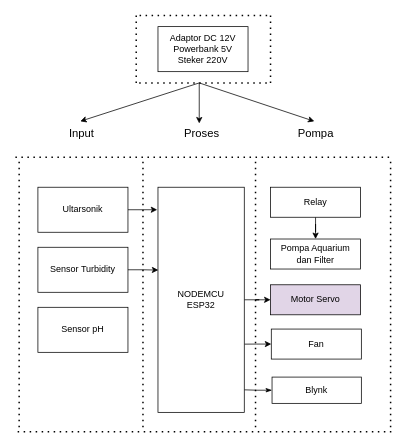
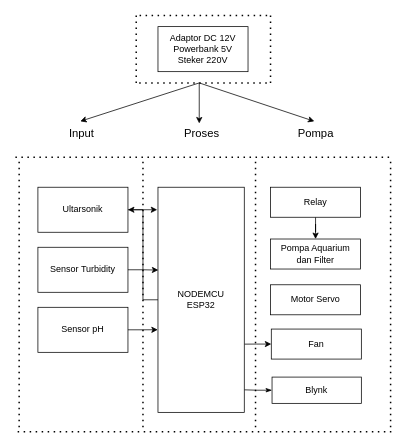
edge "NODEMCU ESP32" -> "Motor Servo": now "NODEMCU ESP32" -> "Ultarsonik"
node "Motor Servo": fillcolor #e1d5e7 -> #ffffff
edge "Sensor pH" -> "NODEMCU ESP32": added
